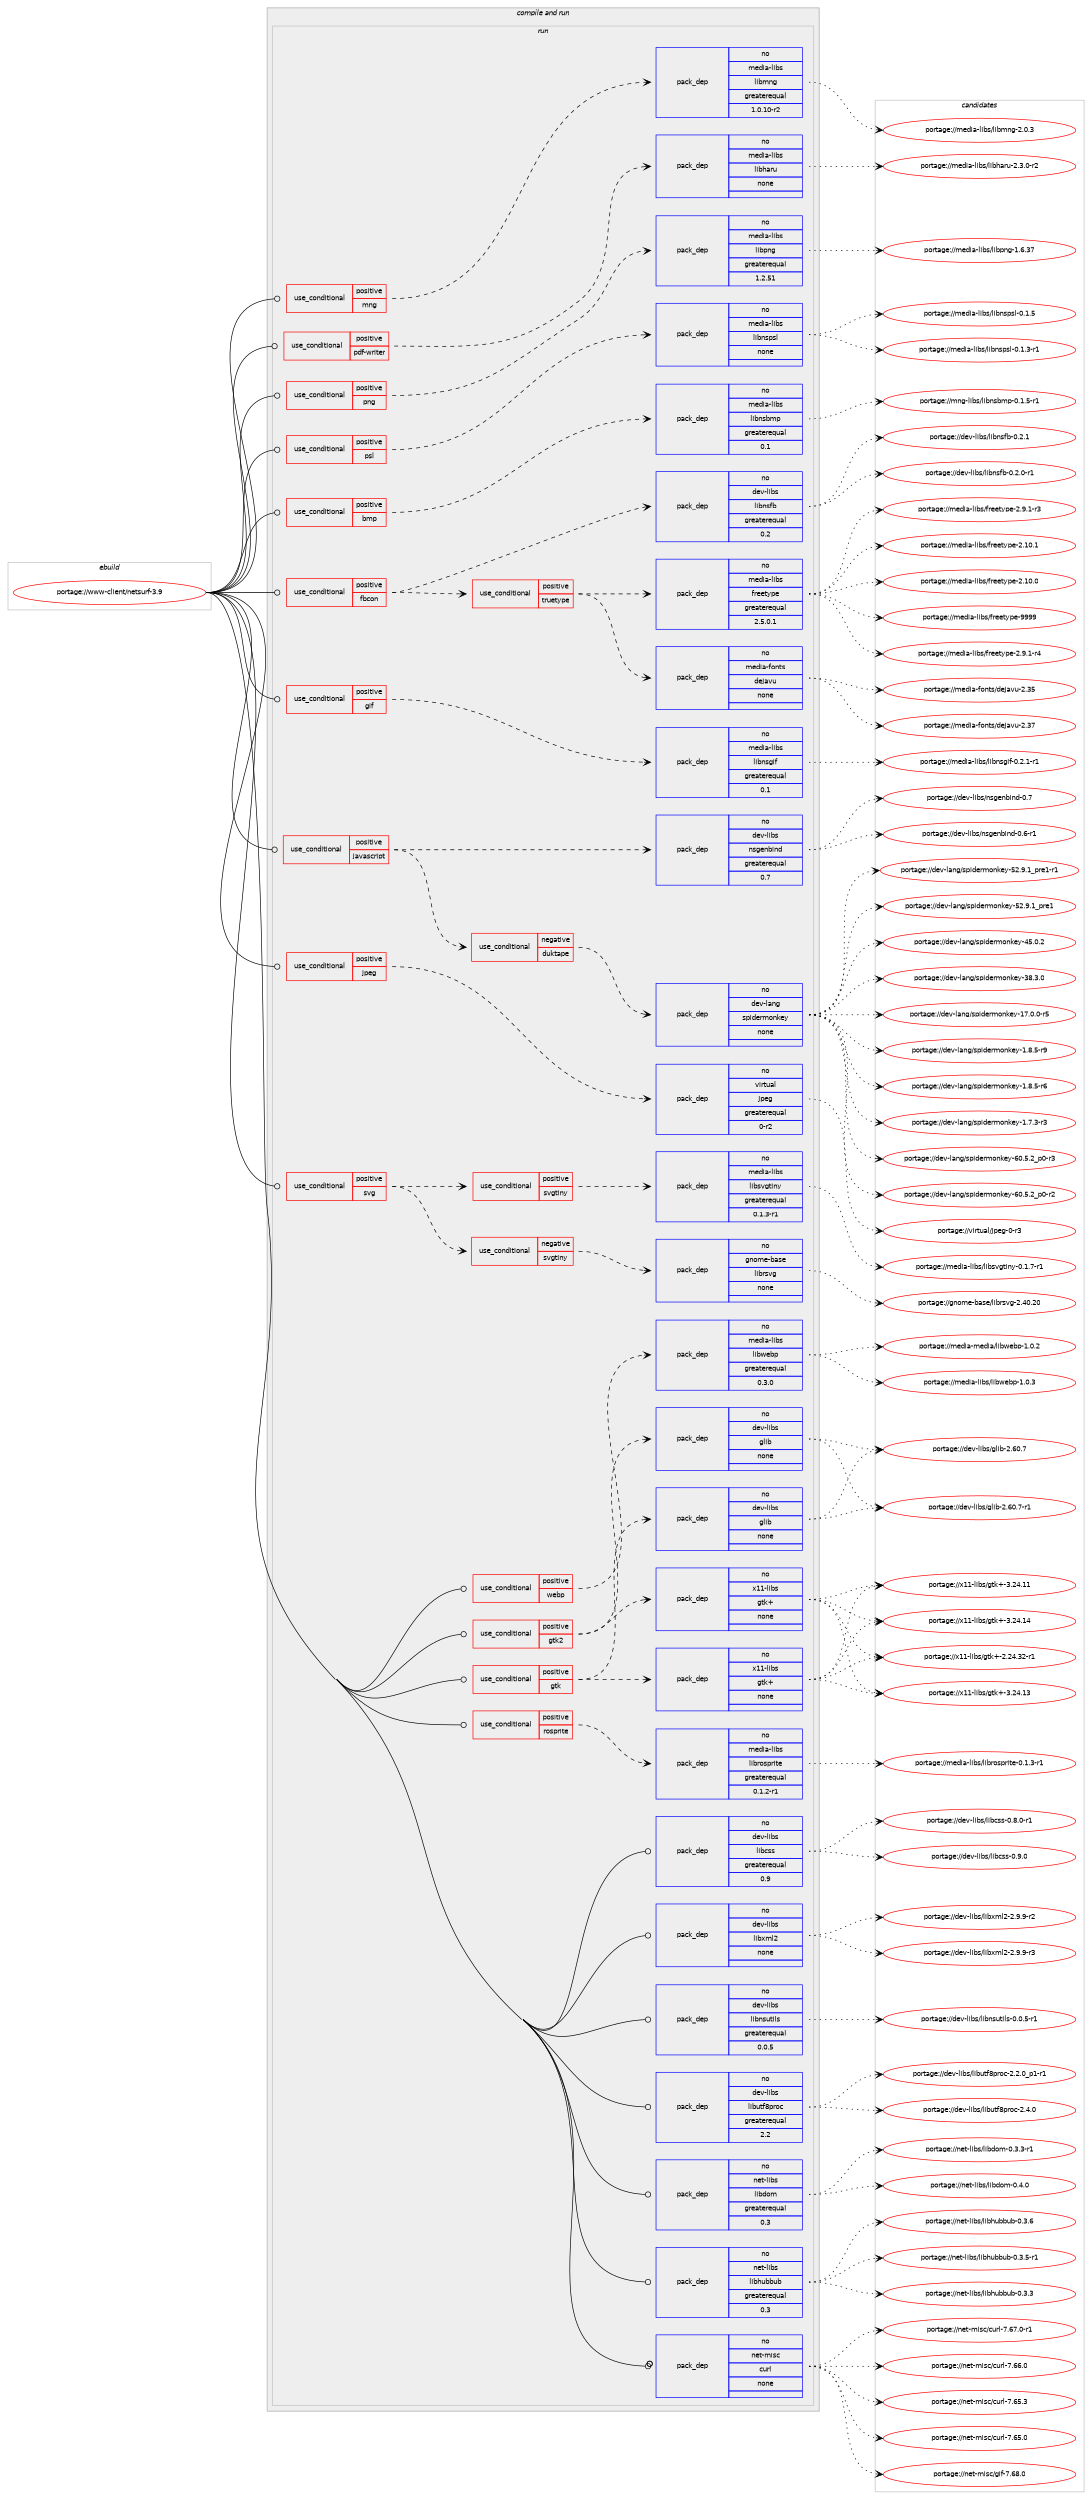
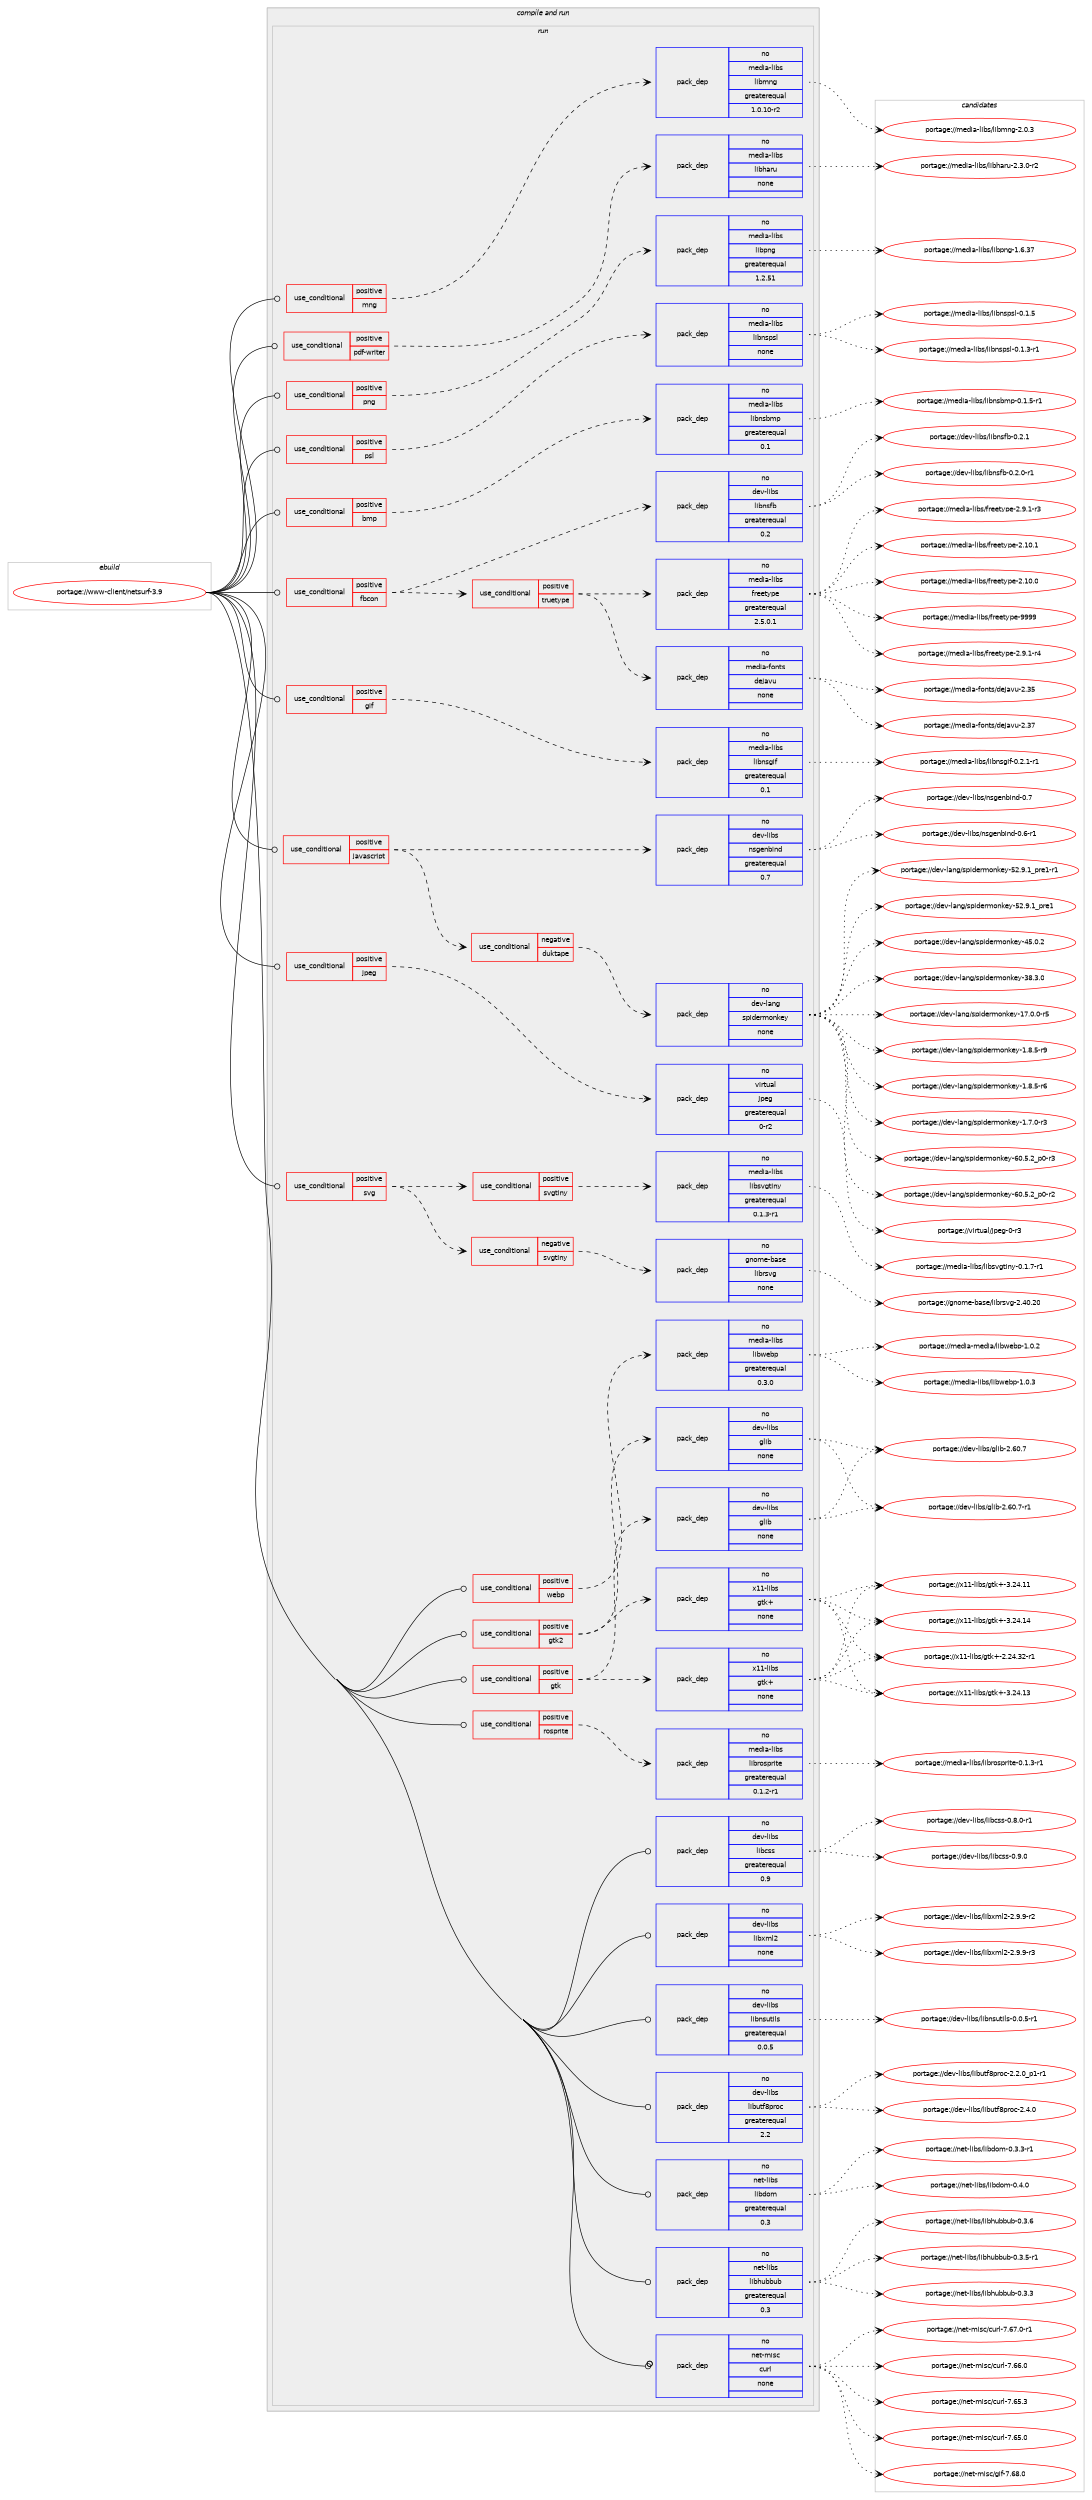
node "portage://mng-libs/libnsbmp-0.1.5-r1": label "portage://mng-libs/libnsbmp-0.1.5-r1" -> "portage://media-libs/libnsbmp-0.1.5-r1"
node "portage://dev-lang/spidermonkey-1.7.3-r3": label "portage://dev-lang/spidermonkey-1.7.3-r3" -> "portage://dev-lang/spidermonkey-1.7.0-r3"
